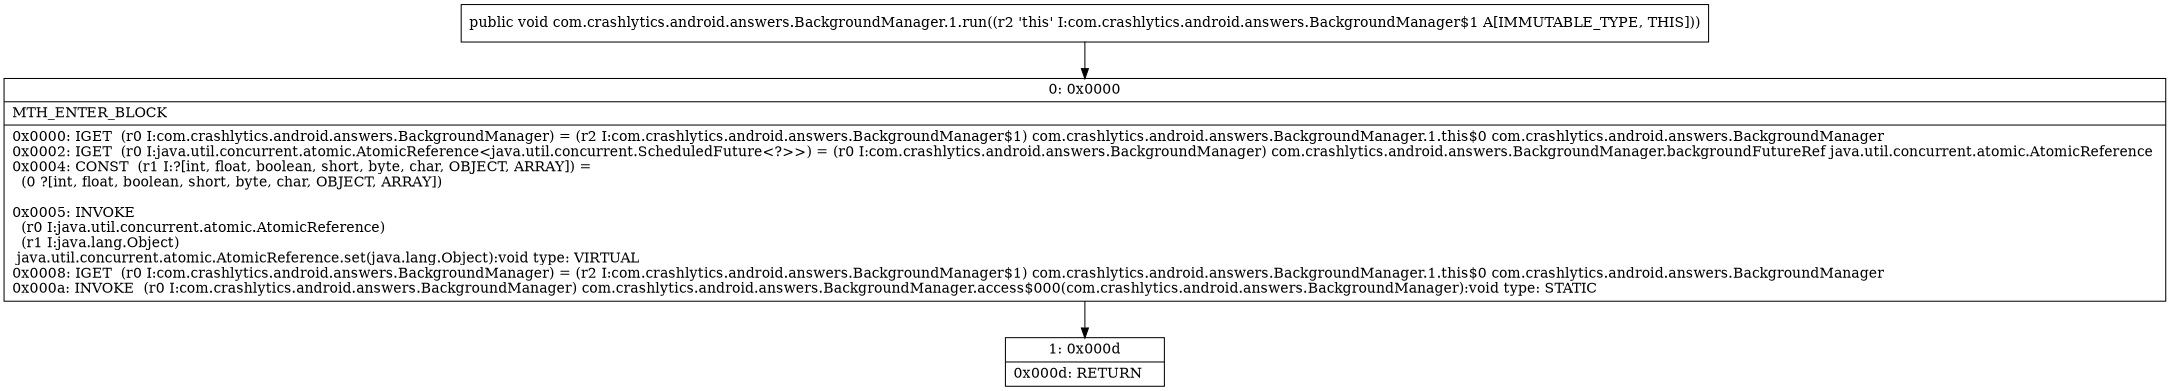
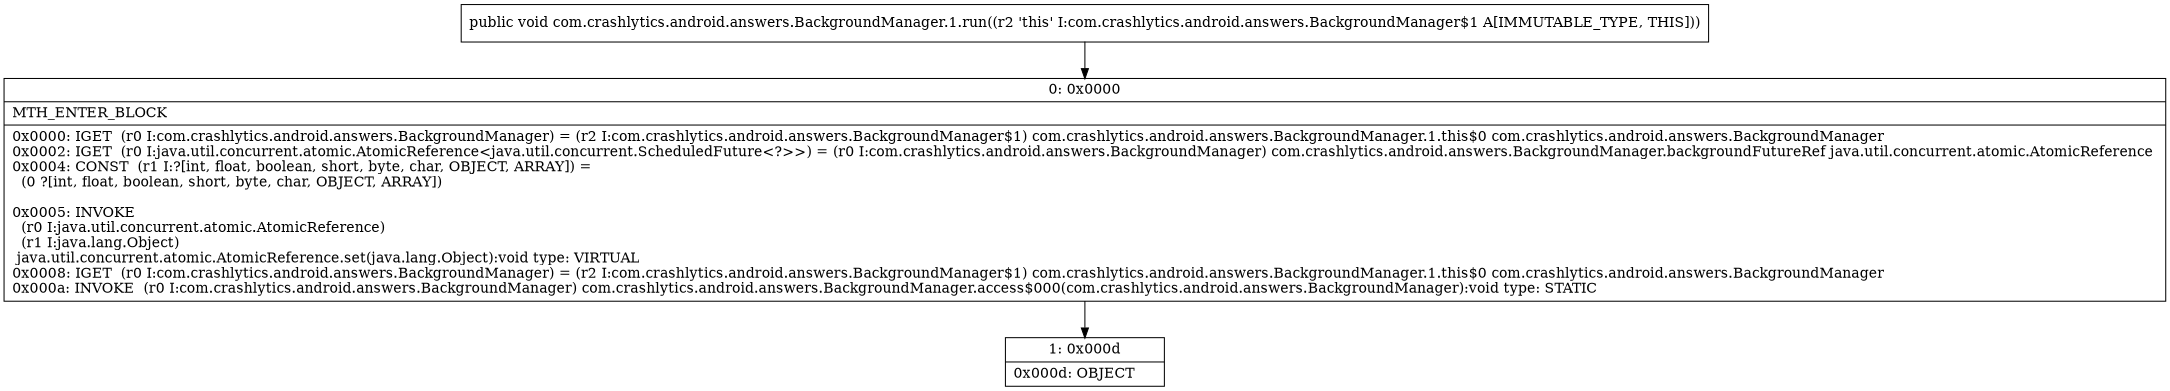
node "1: 0x000d": text "0x000d: RETURN" -> "0x000d: OBJECT"
